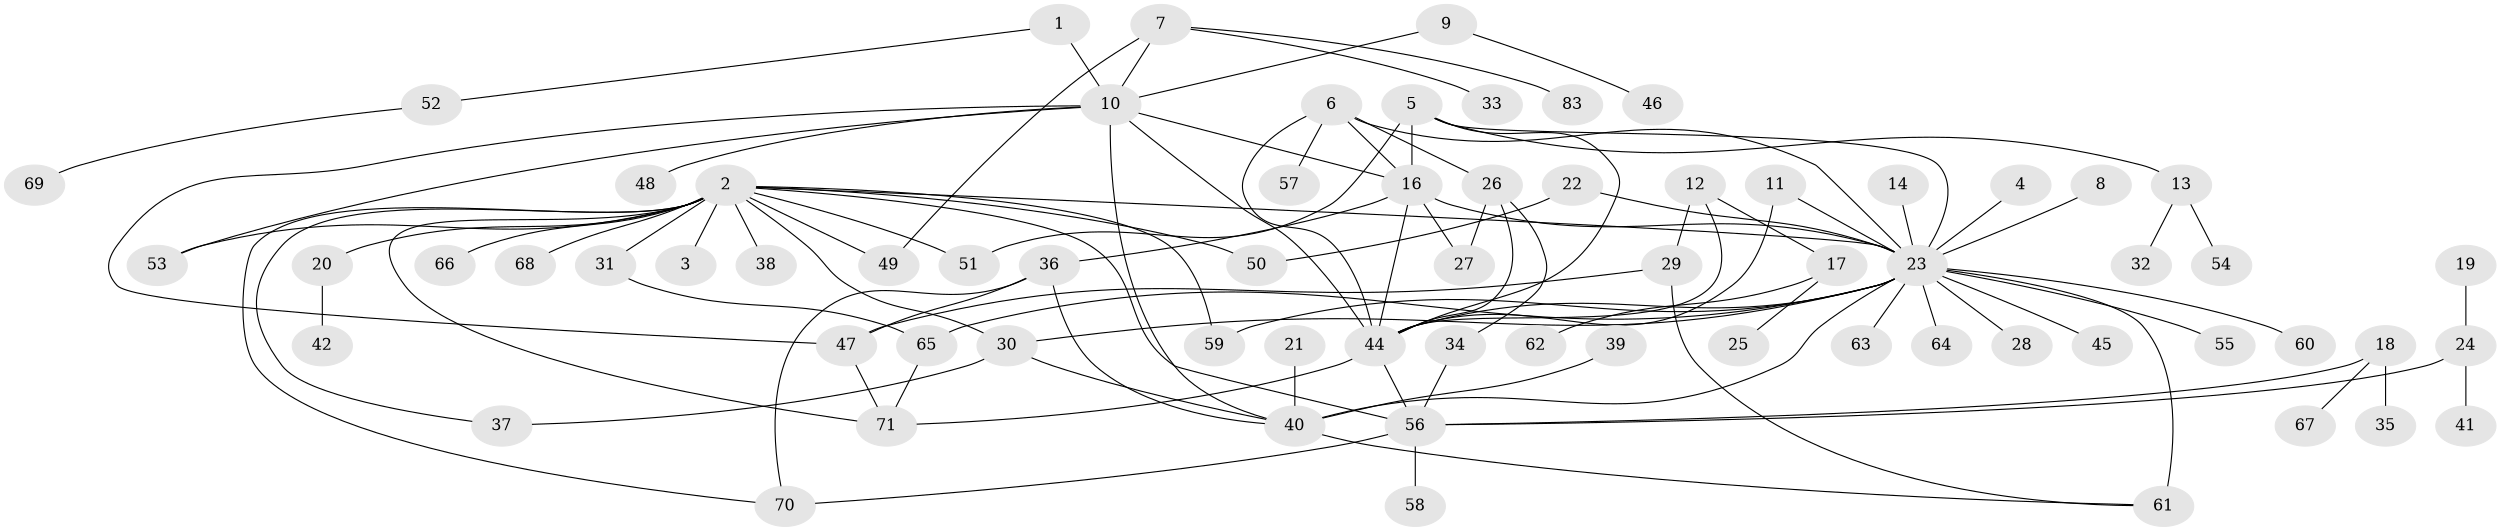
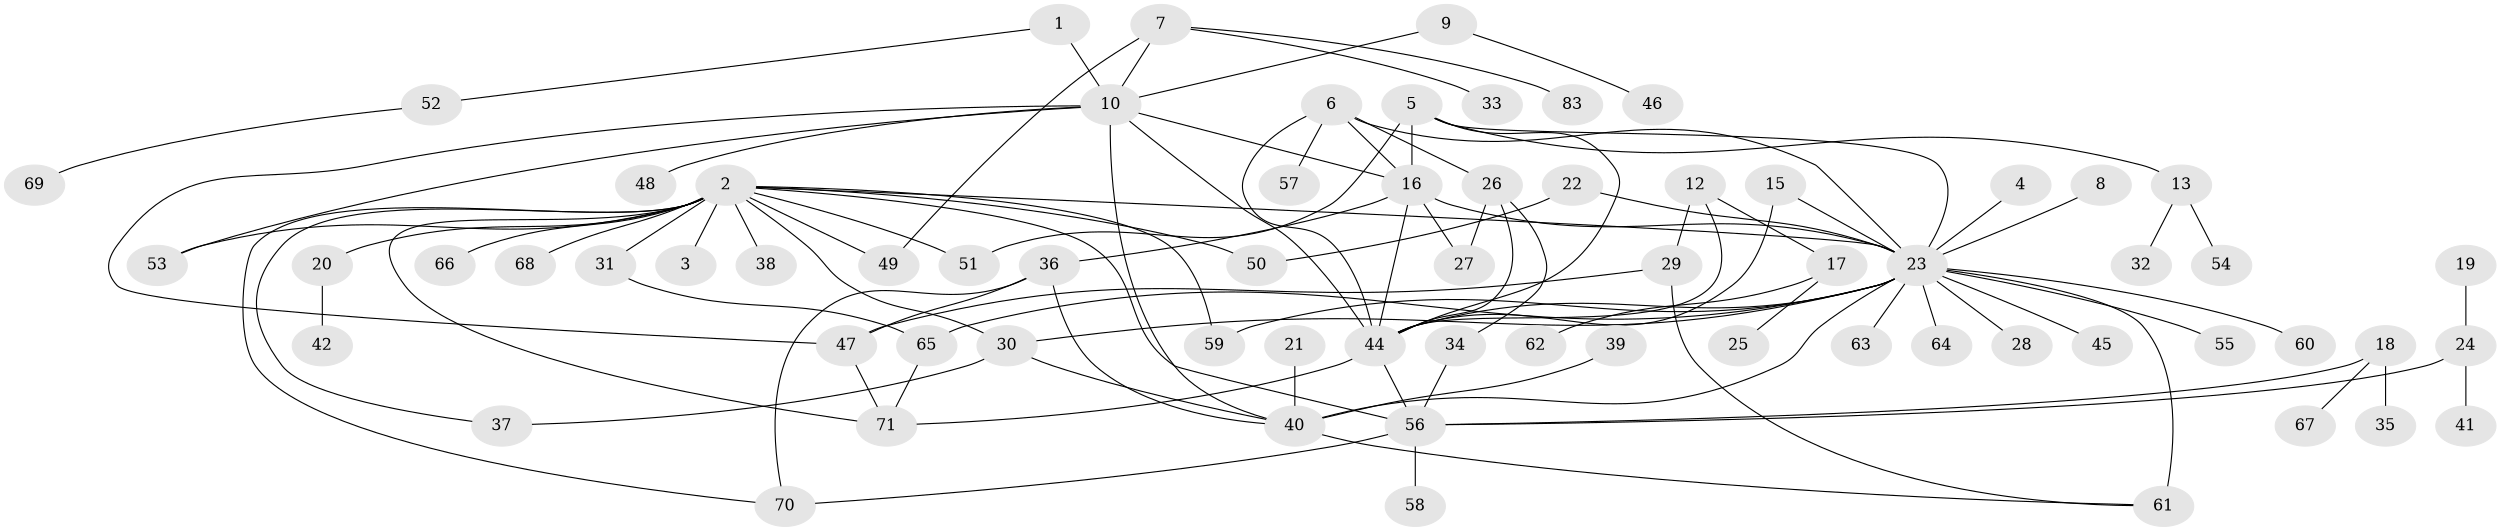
node "11": label "11" -> "15"
node "14": removed
